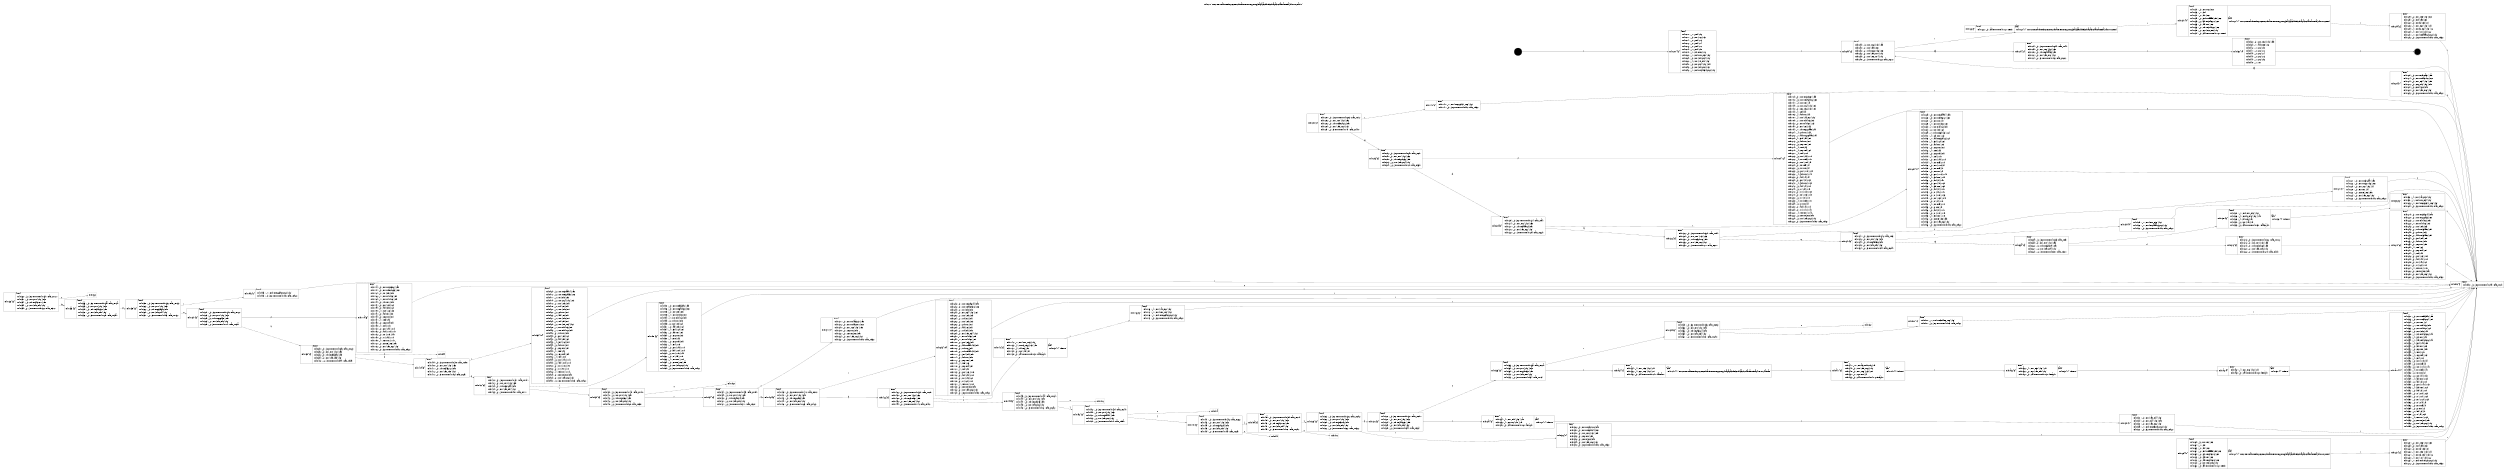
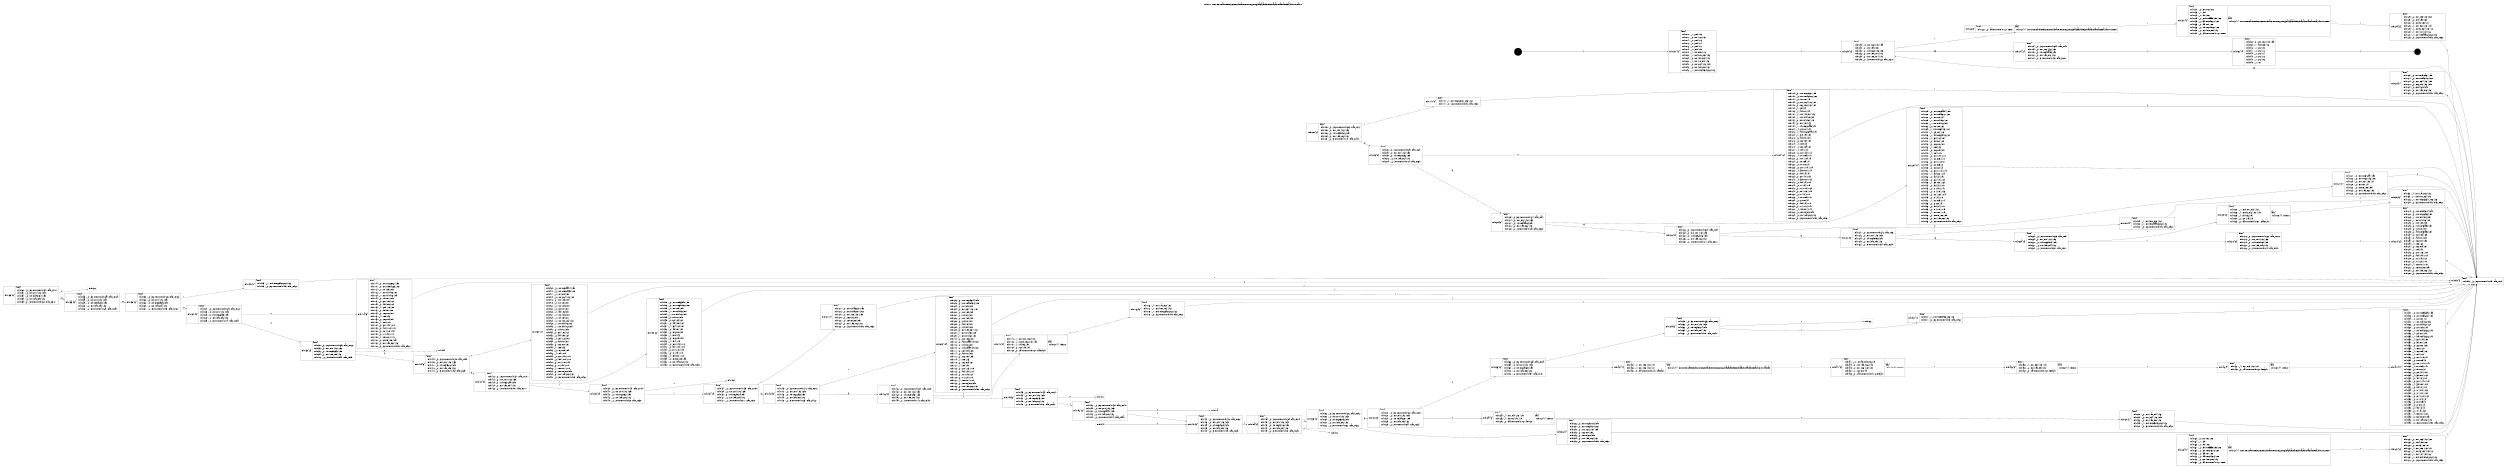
edge "0x4014d1 [25]" -> "0x401b4f": reversed
